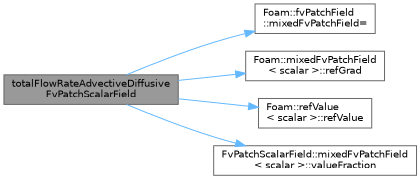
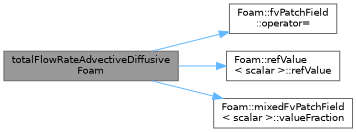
node "Foam::fvPatchField ::mixedFvPatchField=": label "Foam::fvPatchField ::mixedFvPatchField=" -> "Foam::fvPatchField ::operator="
node "Foam::mixedFvPatchField < scalar >::refGrad": removed
node "totalFlowRateAdvectiveDiffusive FvPatchScalarField": label "totalFlowRateAdvectiveDiffusive FvPatchScalarField" -> "totalFlowRateAdvectiveDiffusive Foam"
node "FvPatchScalarField::mixedFvPatchField < scalar >::valueFraction": label "FvPatchScalarField::mixedFvPatchField < scalar >::valueFraction" -> "Foam::mixedFvPatchField < scalar >::valueFraction"
